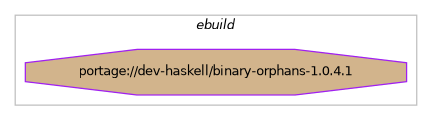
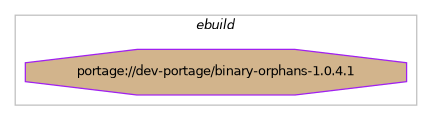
node "portage://dev-haskell/binary-orphans-1.0.4.1": label "portage://dev-haskell/binary-orphans-1.0.4.1" -> "portage://dev-portage/binary-orphans-1.0.4.1"
